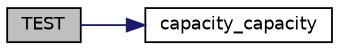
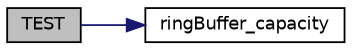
node "capacity_capacity": label "capacity_capacity" -> "ringBuffer_capacity"
